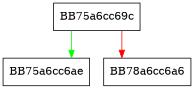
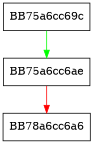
edge "BB75a6cc69c" -> "BB78a6cc6a6": now "BB75a6cc6ae" -> "BB78a6cc6a6"
